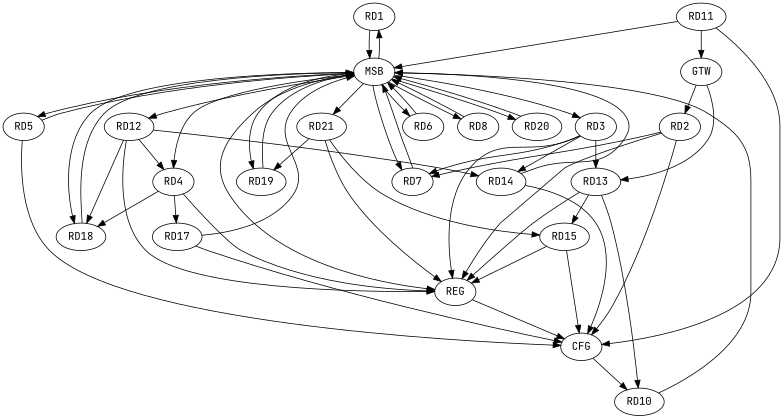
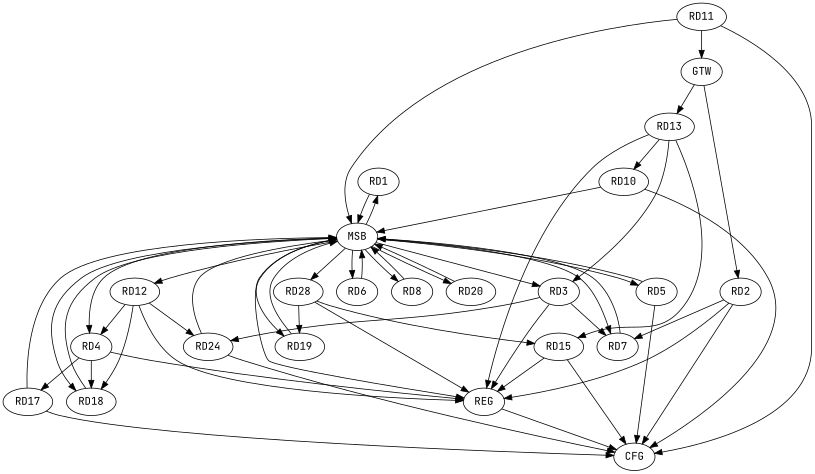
node "RD21": label "RD21" -> "RD28"
edge "RD3" -> "RD13": reversed
node "RD14": label "RD14" -> "RD24"
edge "CFG" -> "RD10": reversed
